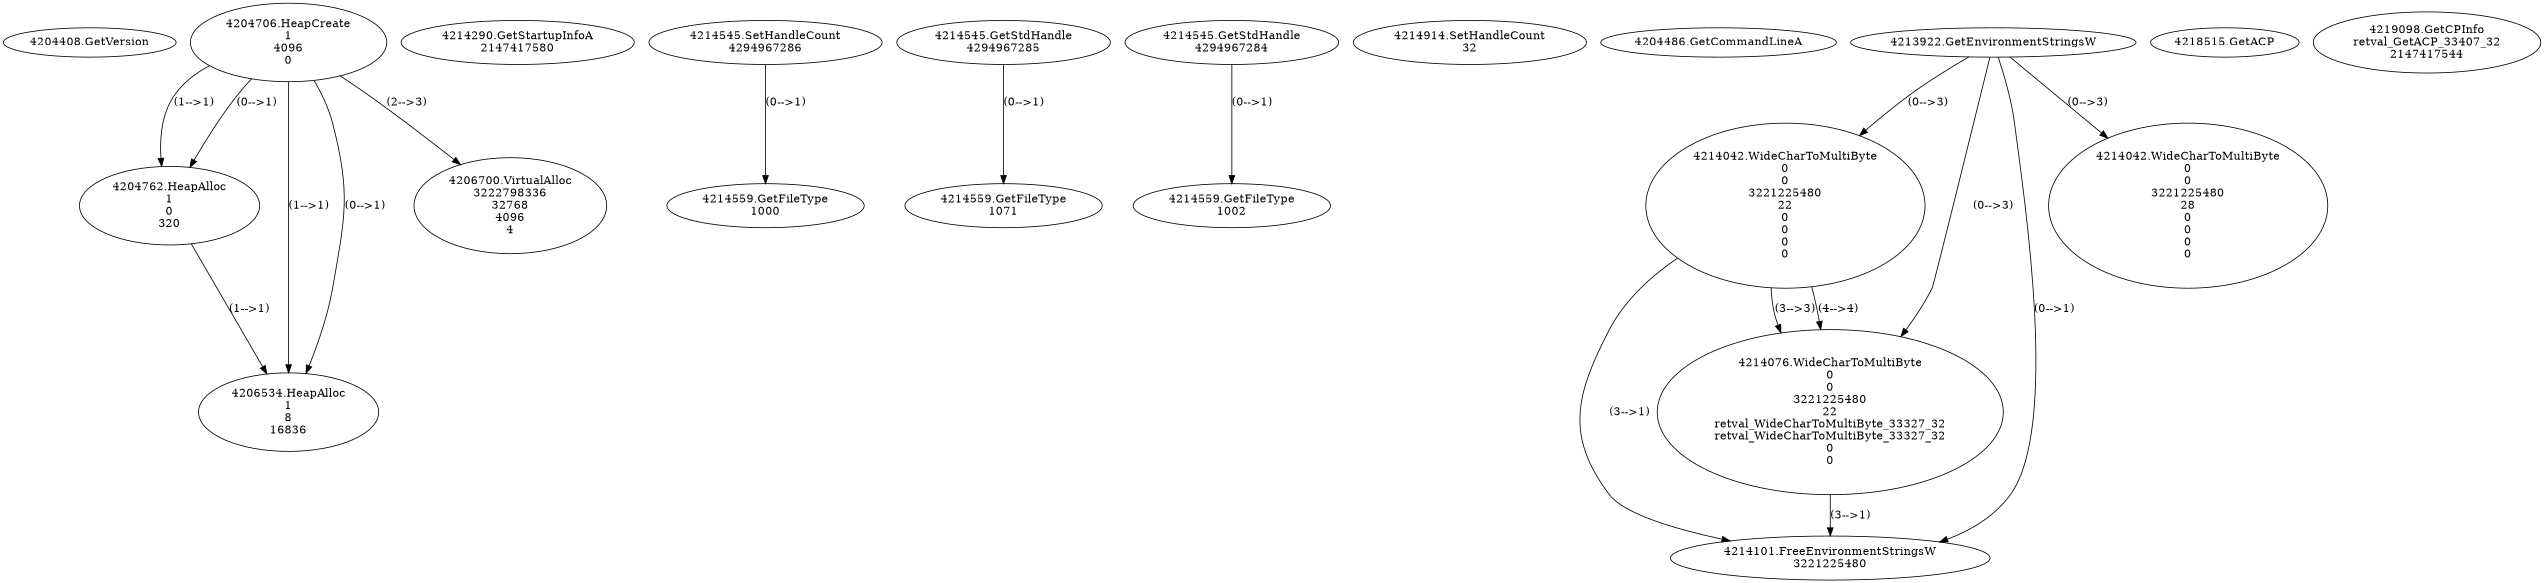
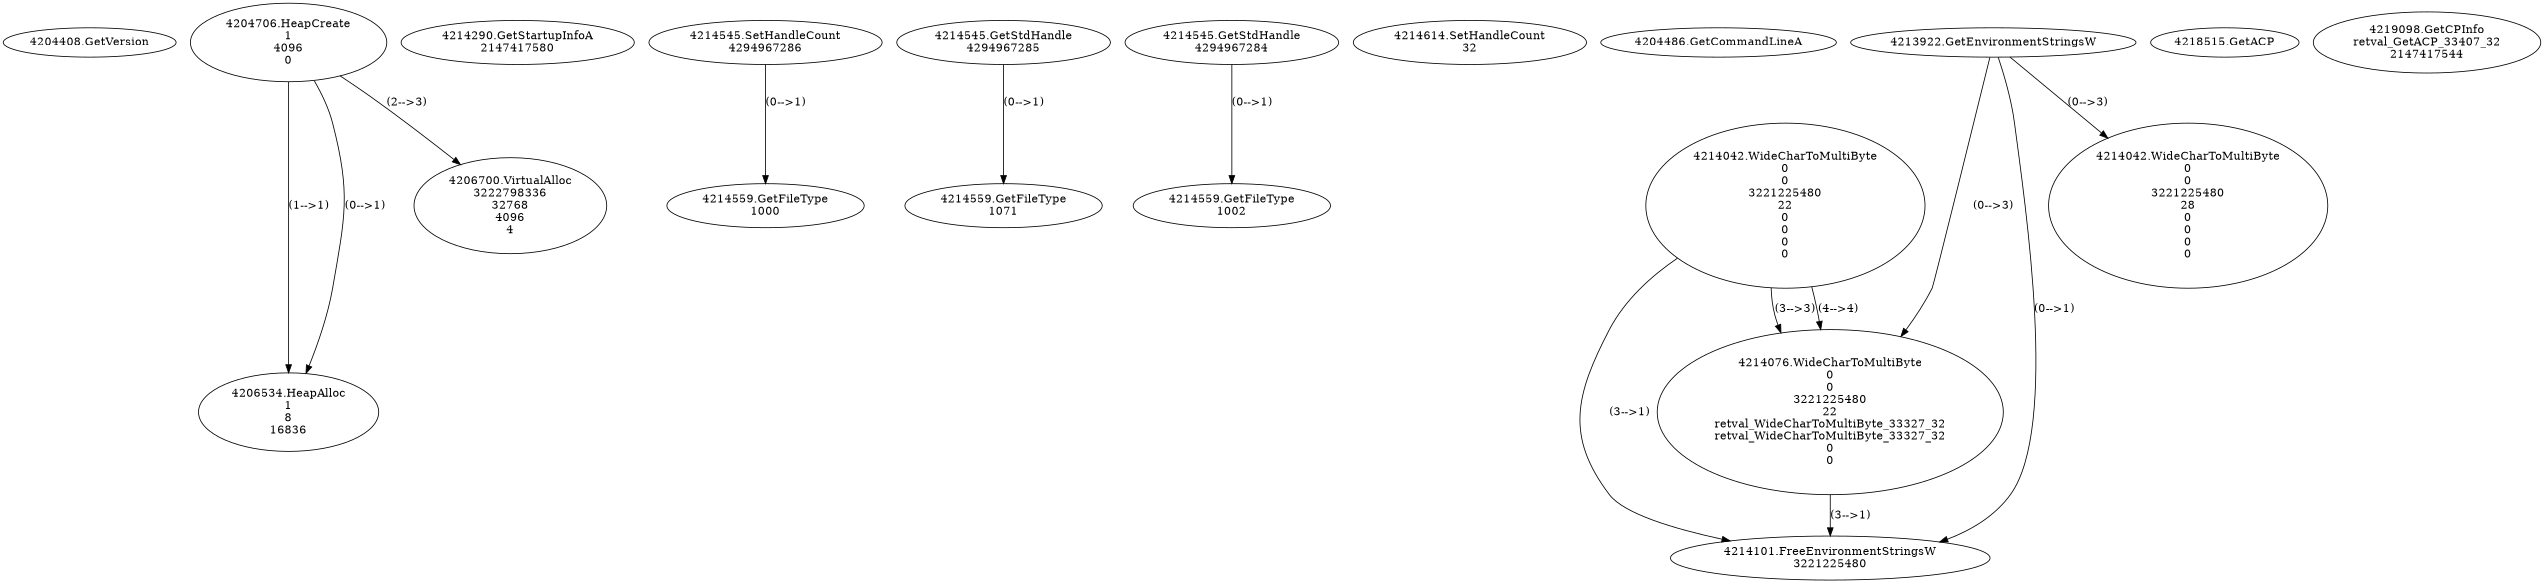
node "4214914.SetHandleCount 32": label "4214914.SetHandleCount 32" -> "4214614.SetHandleCount 32"
edge "4213922.GetEnvironmentStringsW" -> "4214042.WideCharToMultiByte 0 0 3221225480 22 0 0 0 0": removed, label "(0-->3)"
node "4204762.HeapAlloc 1 0 320": removed
